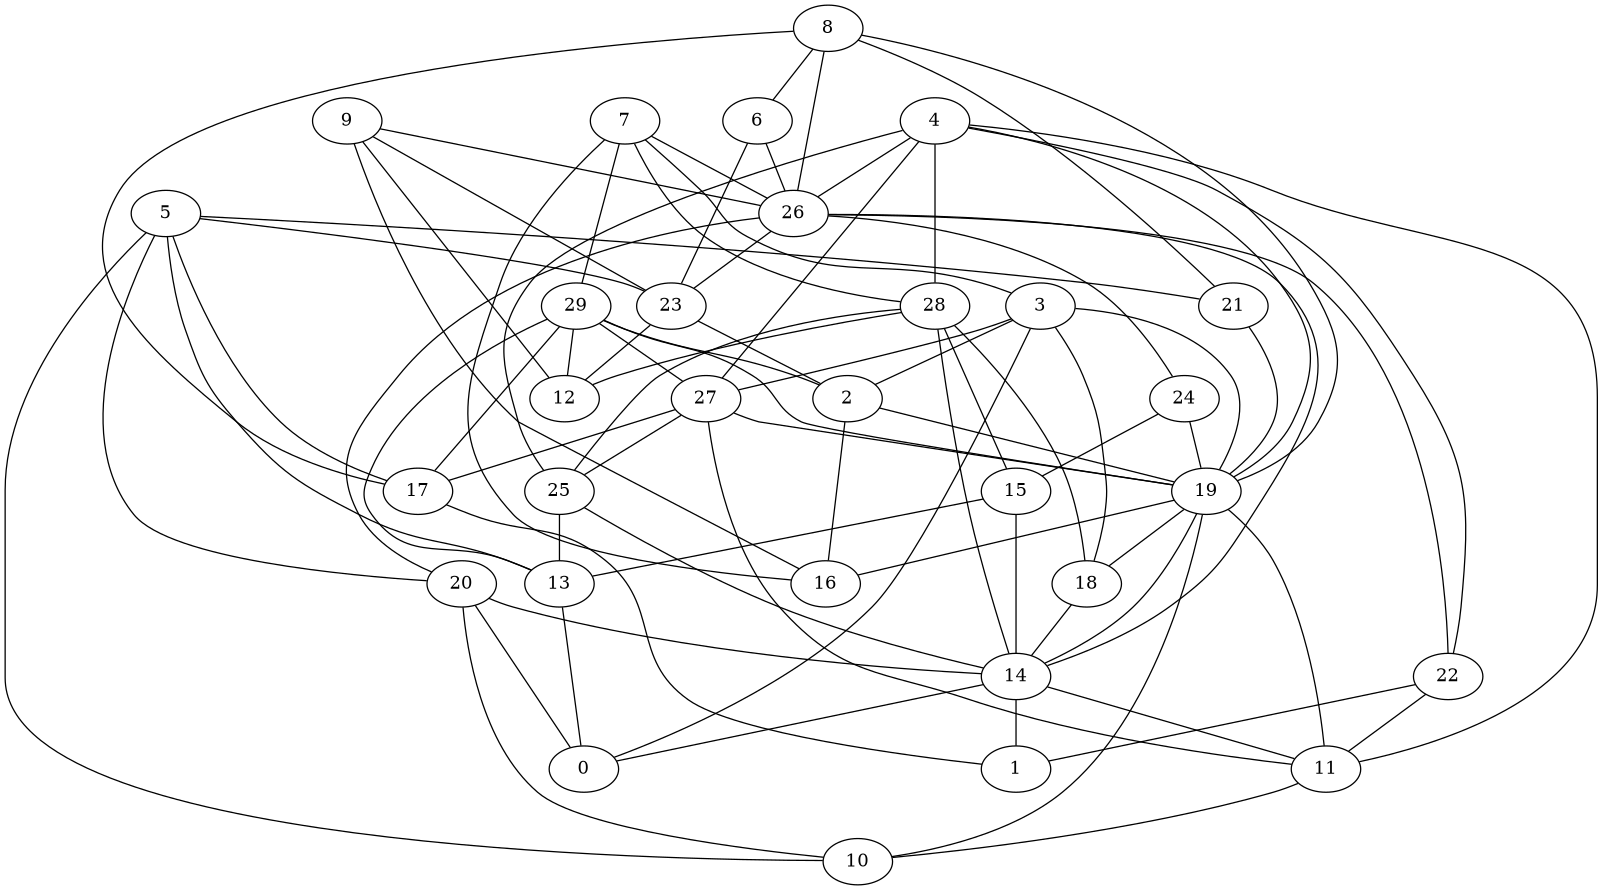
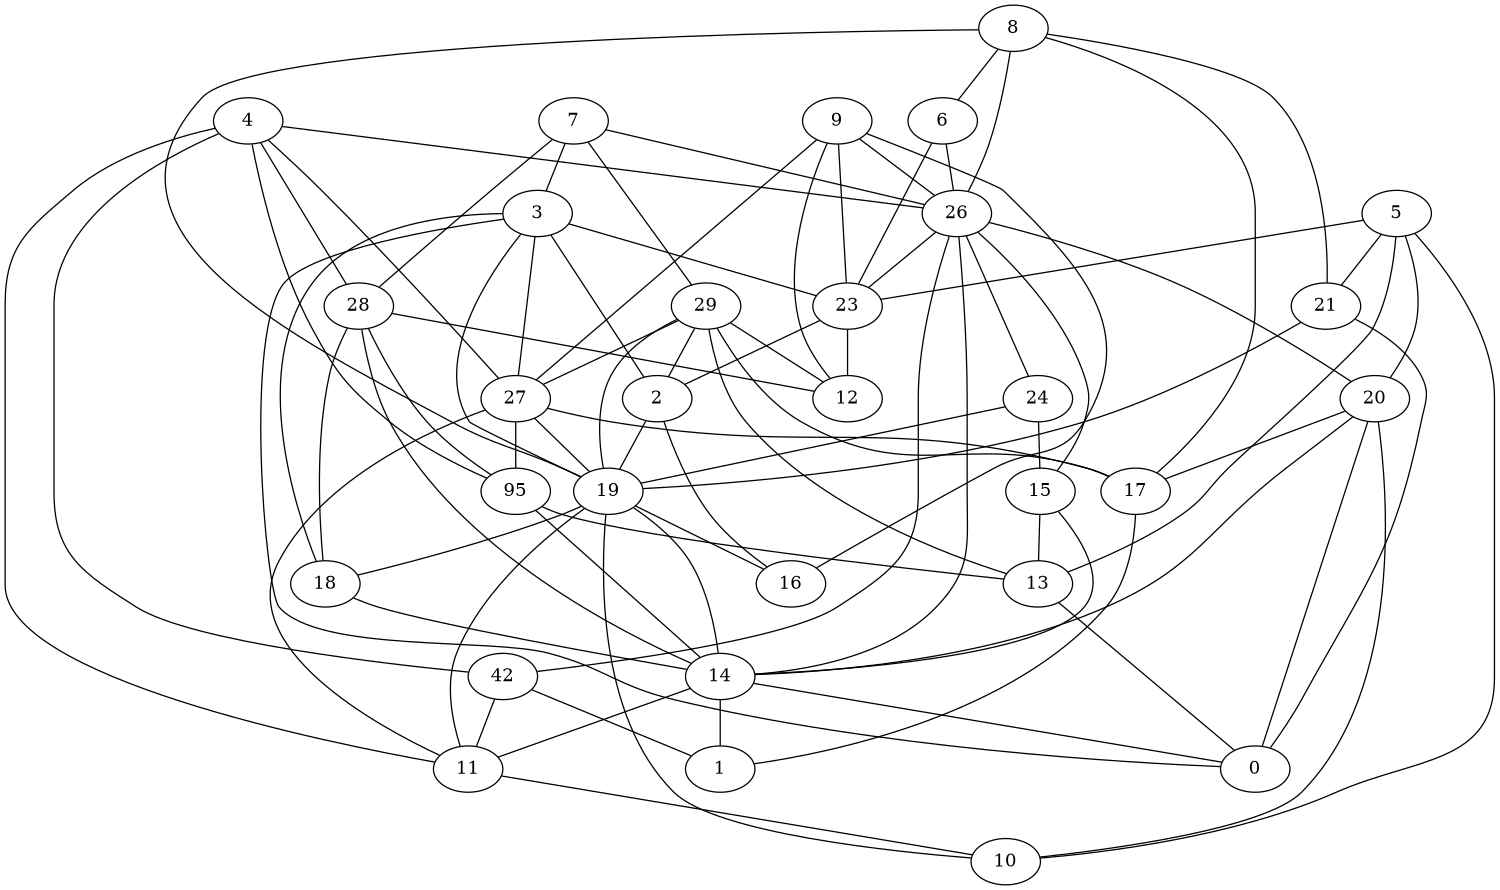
edge "4" -- "19": removed
edge "9" -- "27": added
edge "3" -- "23": added
edge "5" -- "17": now "20" -- "17"
edge "28" -- "15": now "26" -- "15"
edge "7" -- "16": removed
node "25": label "25" -> "95"
edge "21" -- "0": added
node "22": label "22" -> "42"
